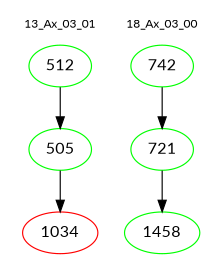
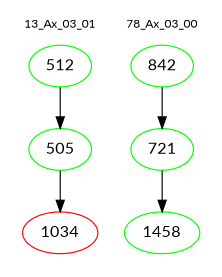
cluster "18_Ax_03_00": label "18_Ax_03_00" -> "78_Ax_03_00"
node "742": label "742" -> "842"
